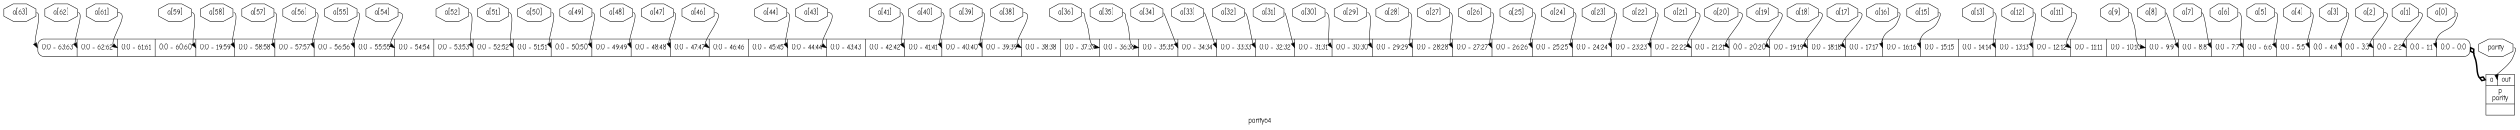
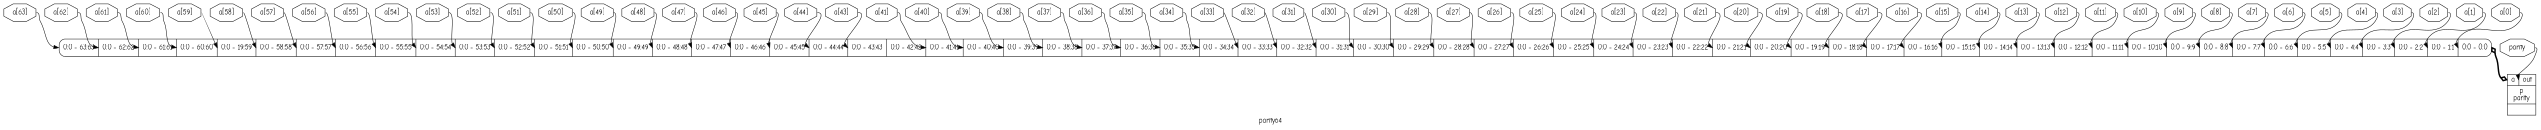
node "a[60]": added
node "a[53]": added
node "a[45]": added
node "a[37]": added
node "a[14]": added
node "a[10]": added
